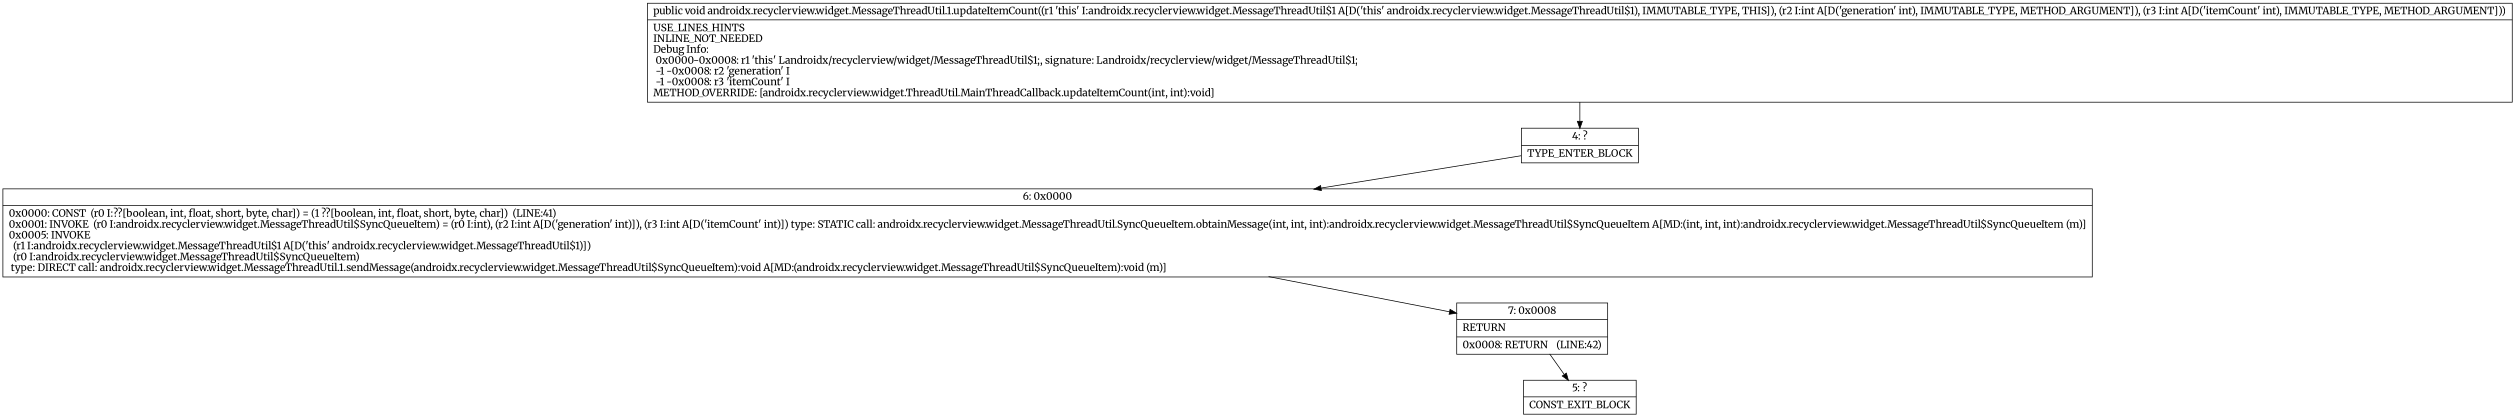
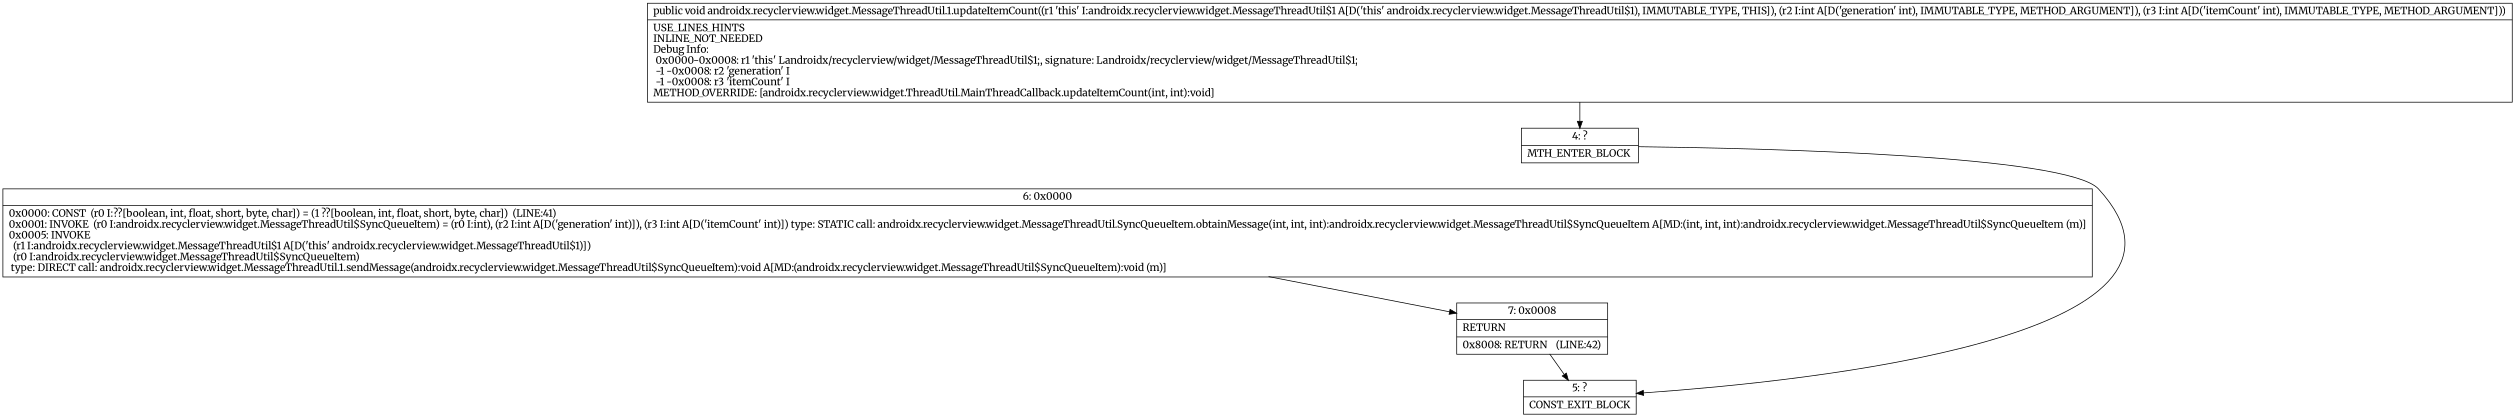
node "4: ?": text "TYPE_ENTER_BLOCK" -> "MTH_ENTER_BLOCK"
edge "4: ?" -> "6: 0x0000": now "4: ?" -> "5: ?"
node "7: 0x0008": text "0x0008: RETURN    (LINE:42)" -> "0x8008: RETURN    (LINE:42)"
